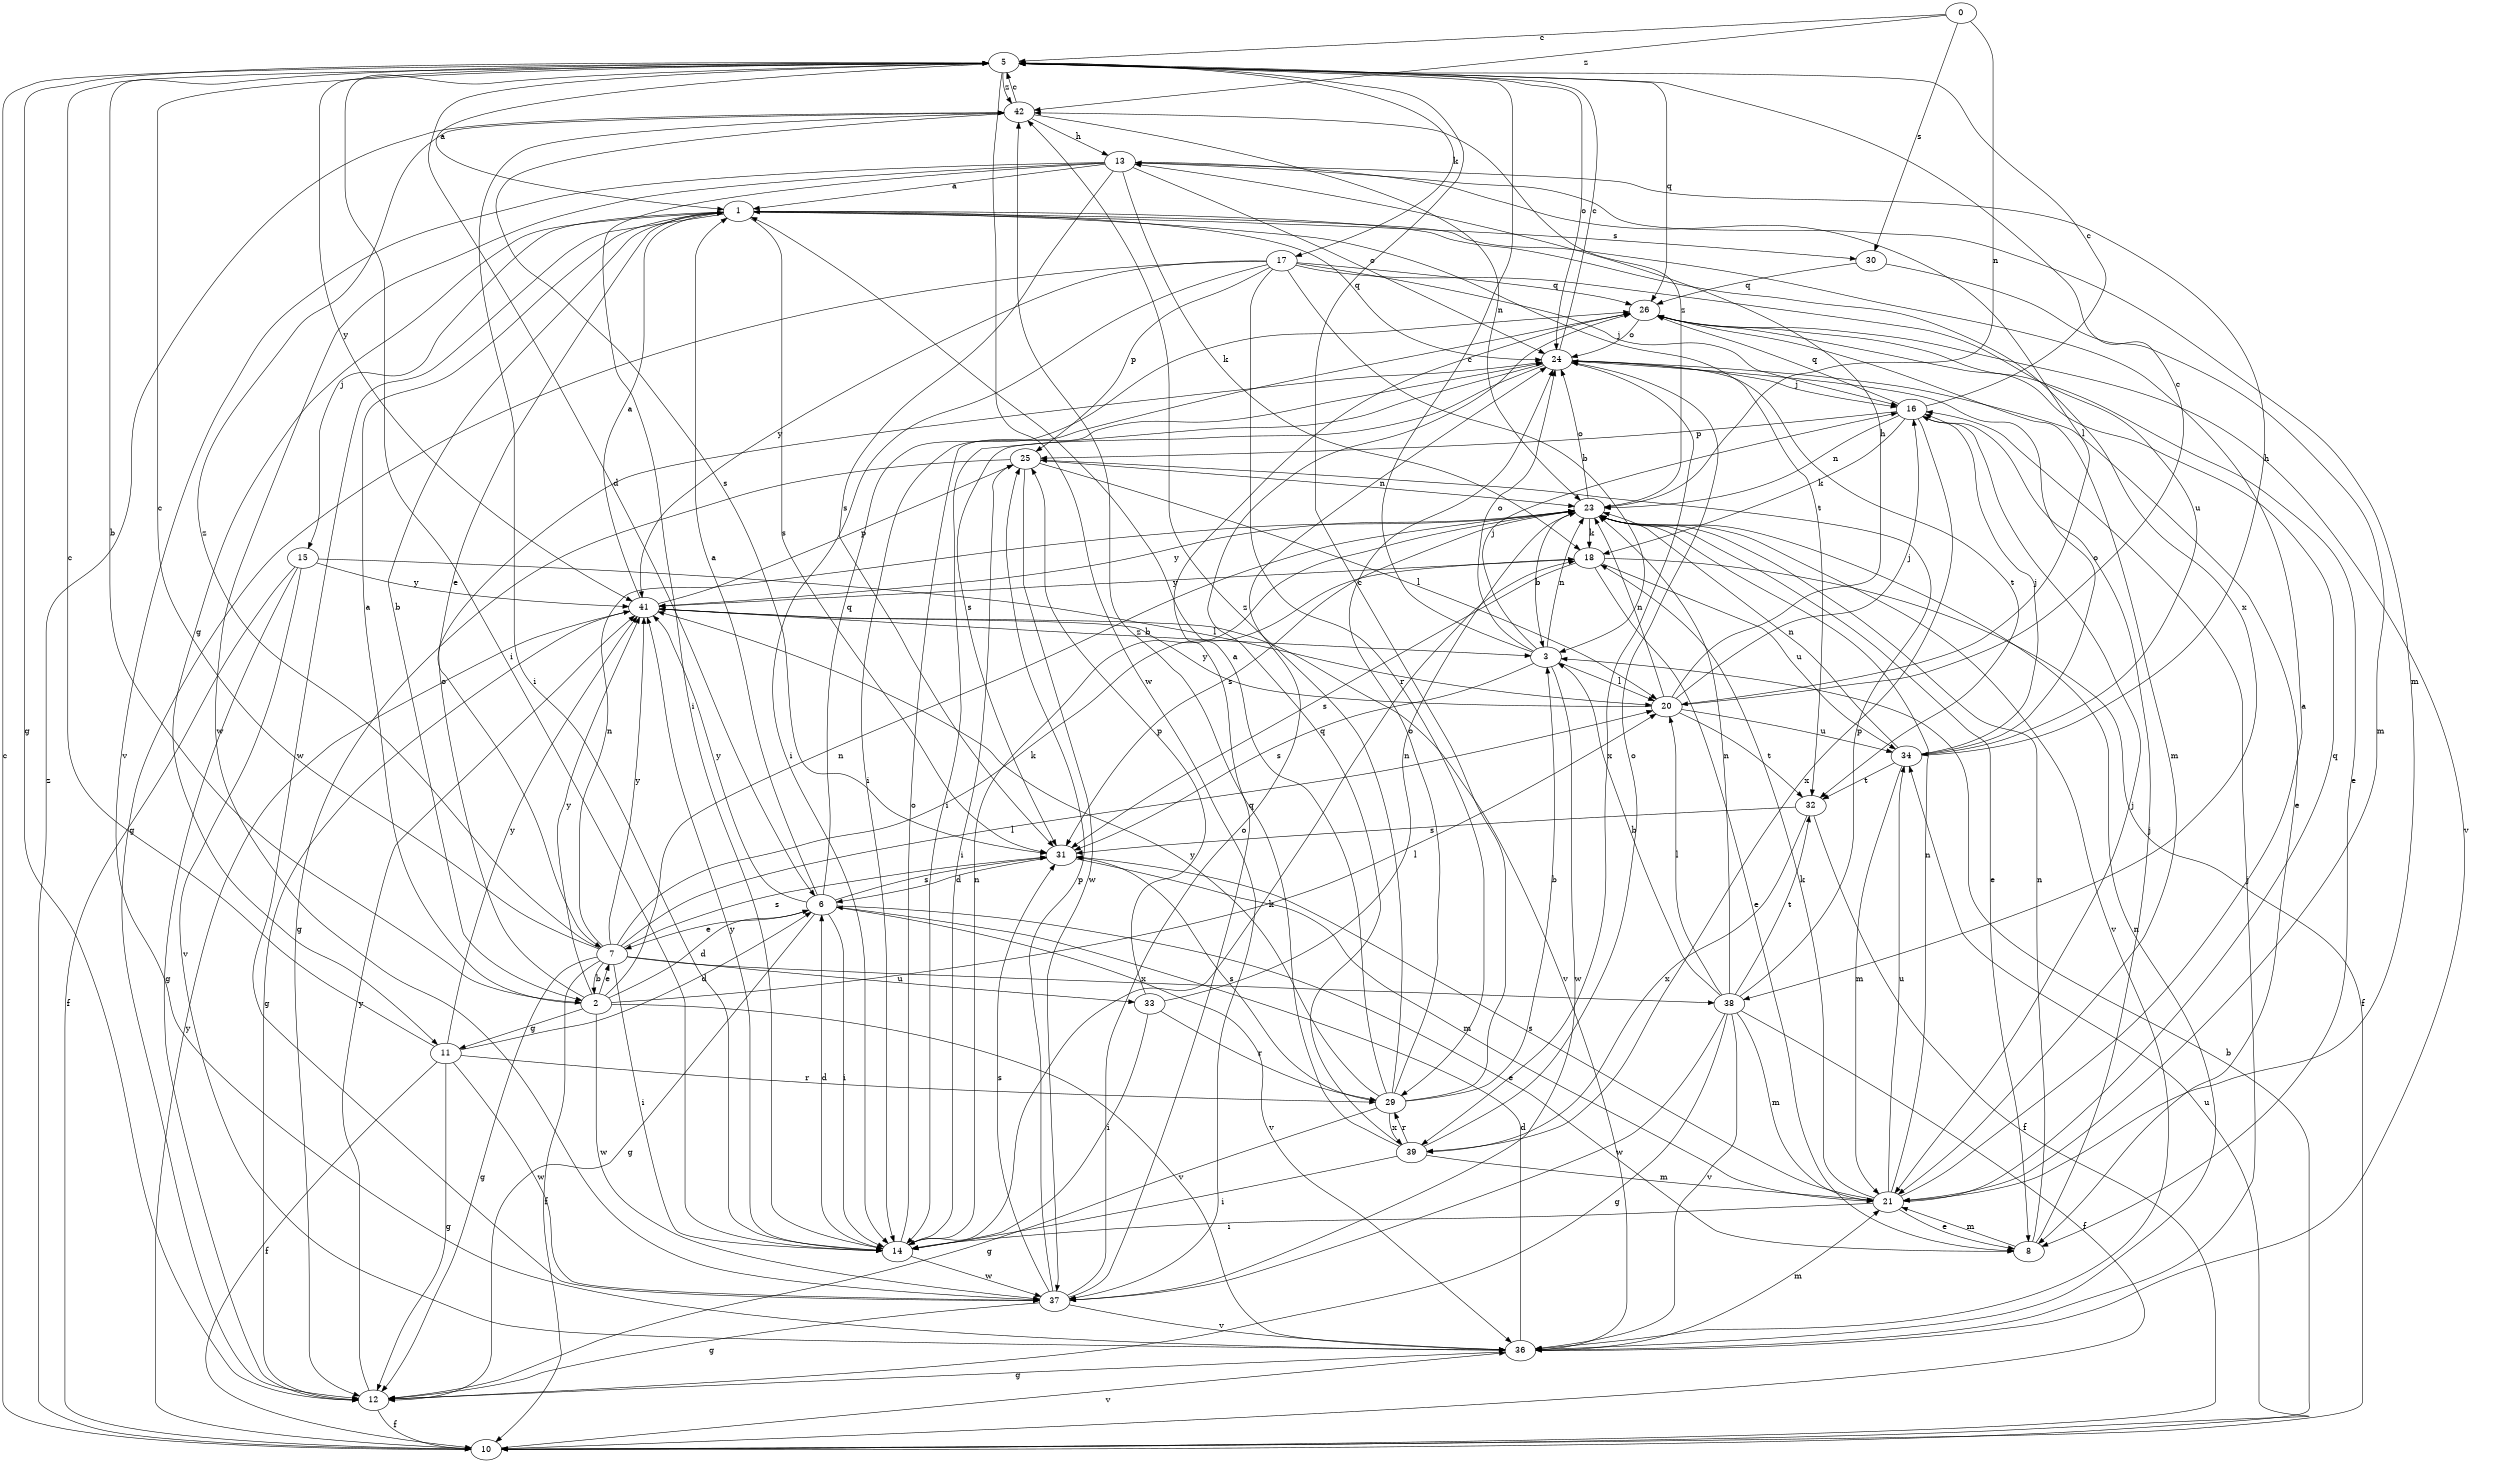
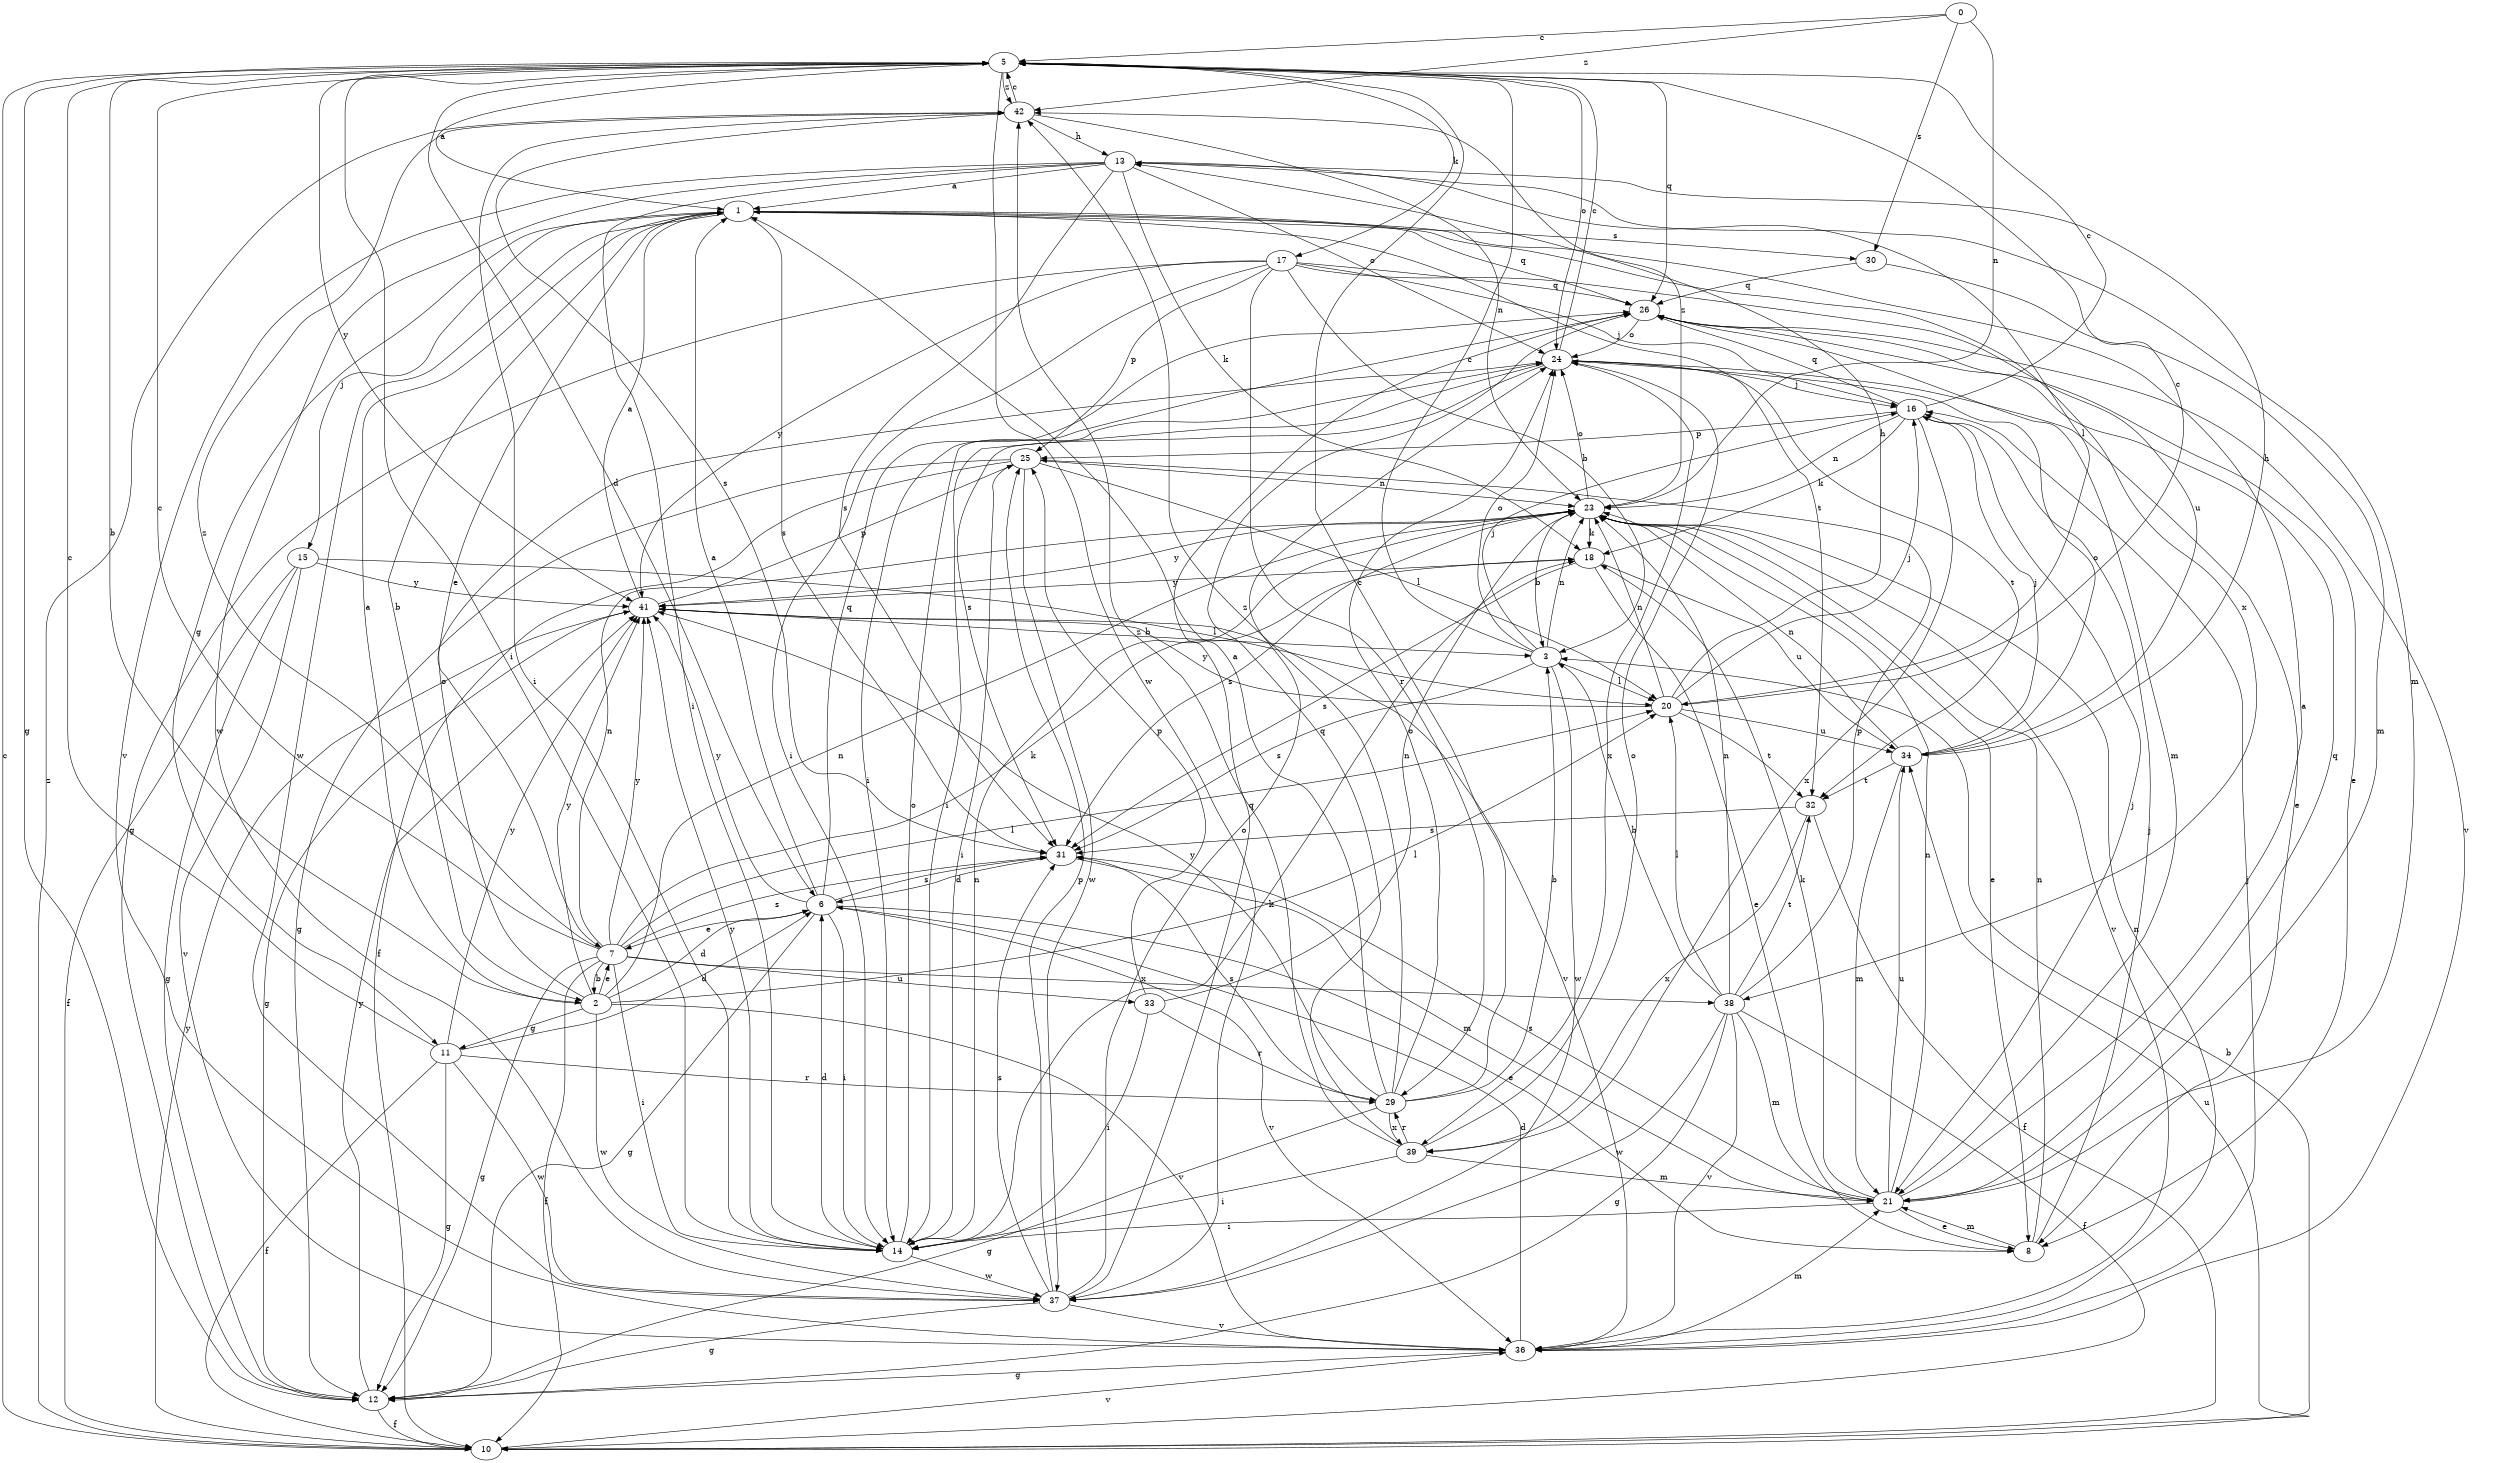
edge "1" -> "24": now "1" -> "26"
edge "18" -> "10": now "25" -> "10"
